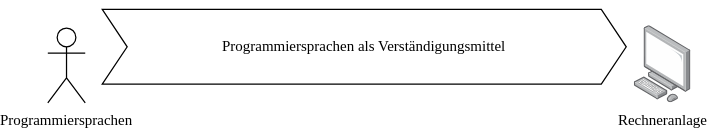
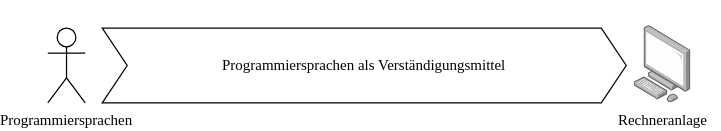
node "Programmiersprachen als Verständigungsmittel": moved (364, 47) -> (364, 66)
